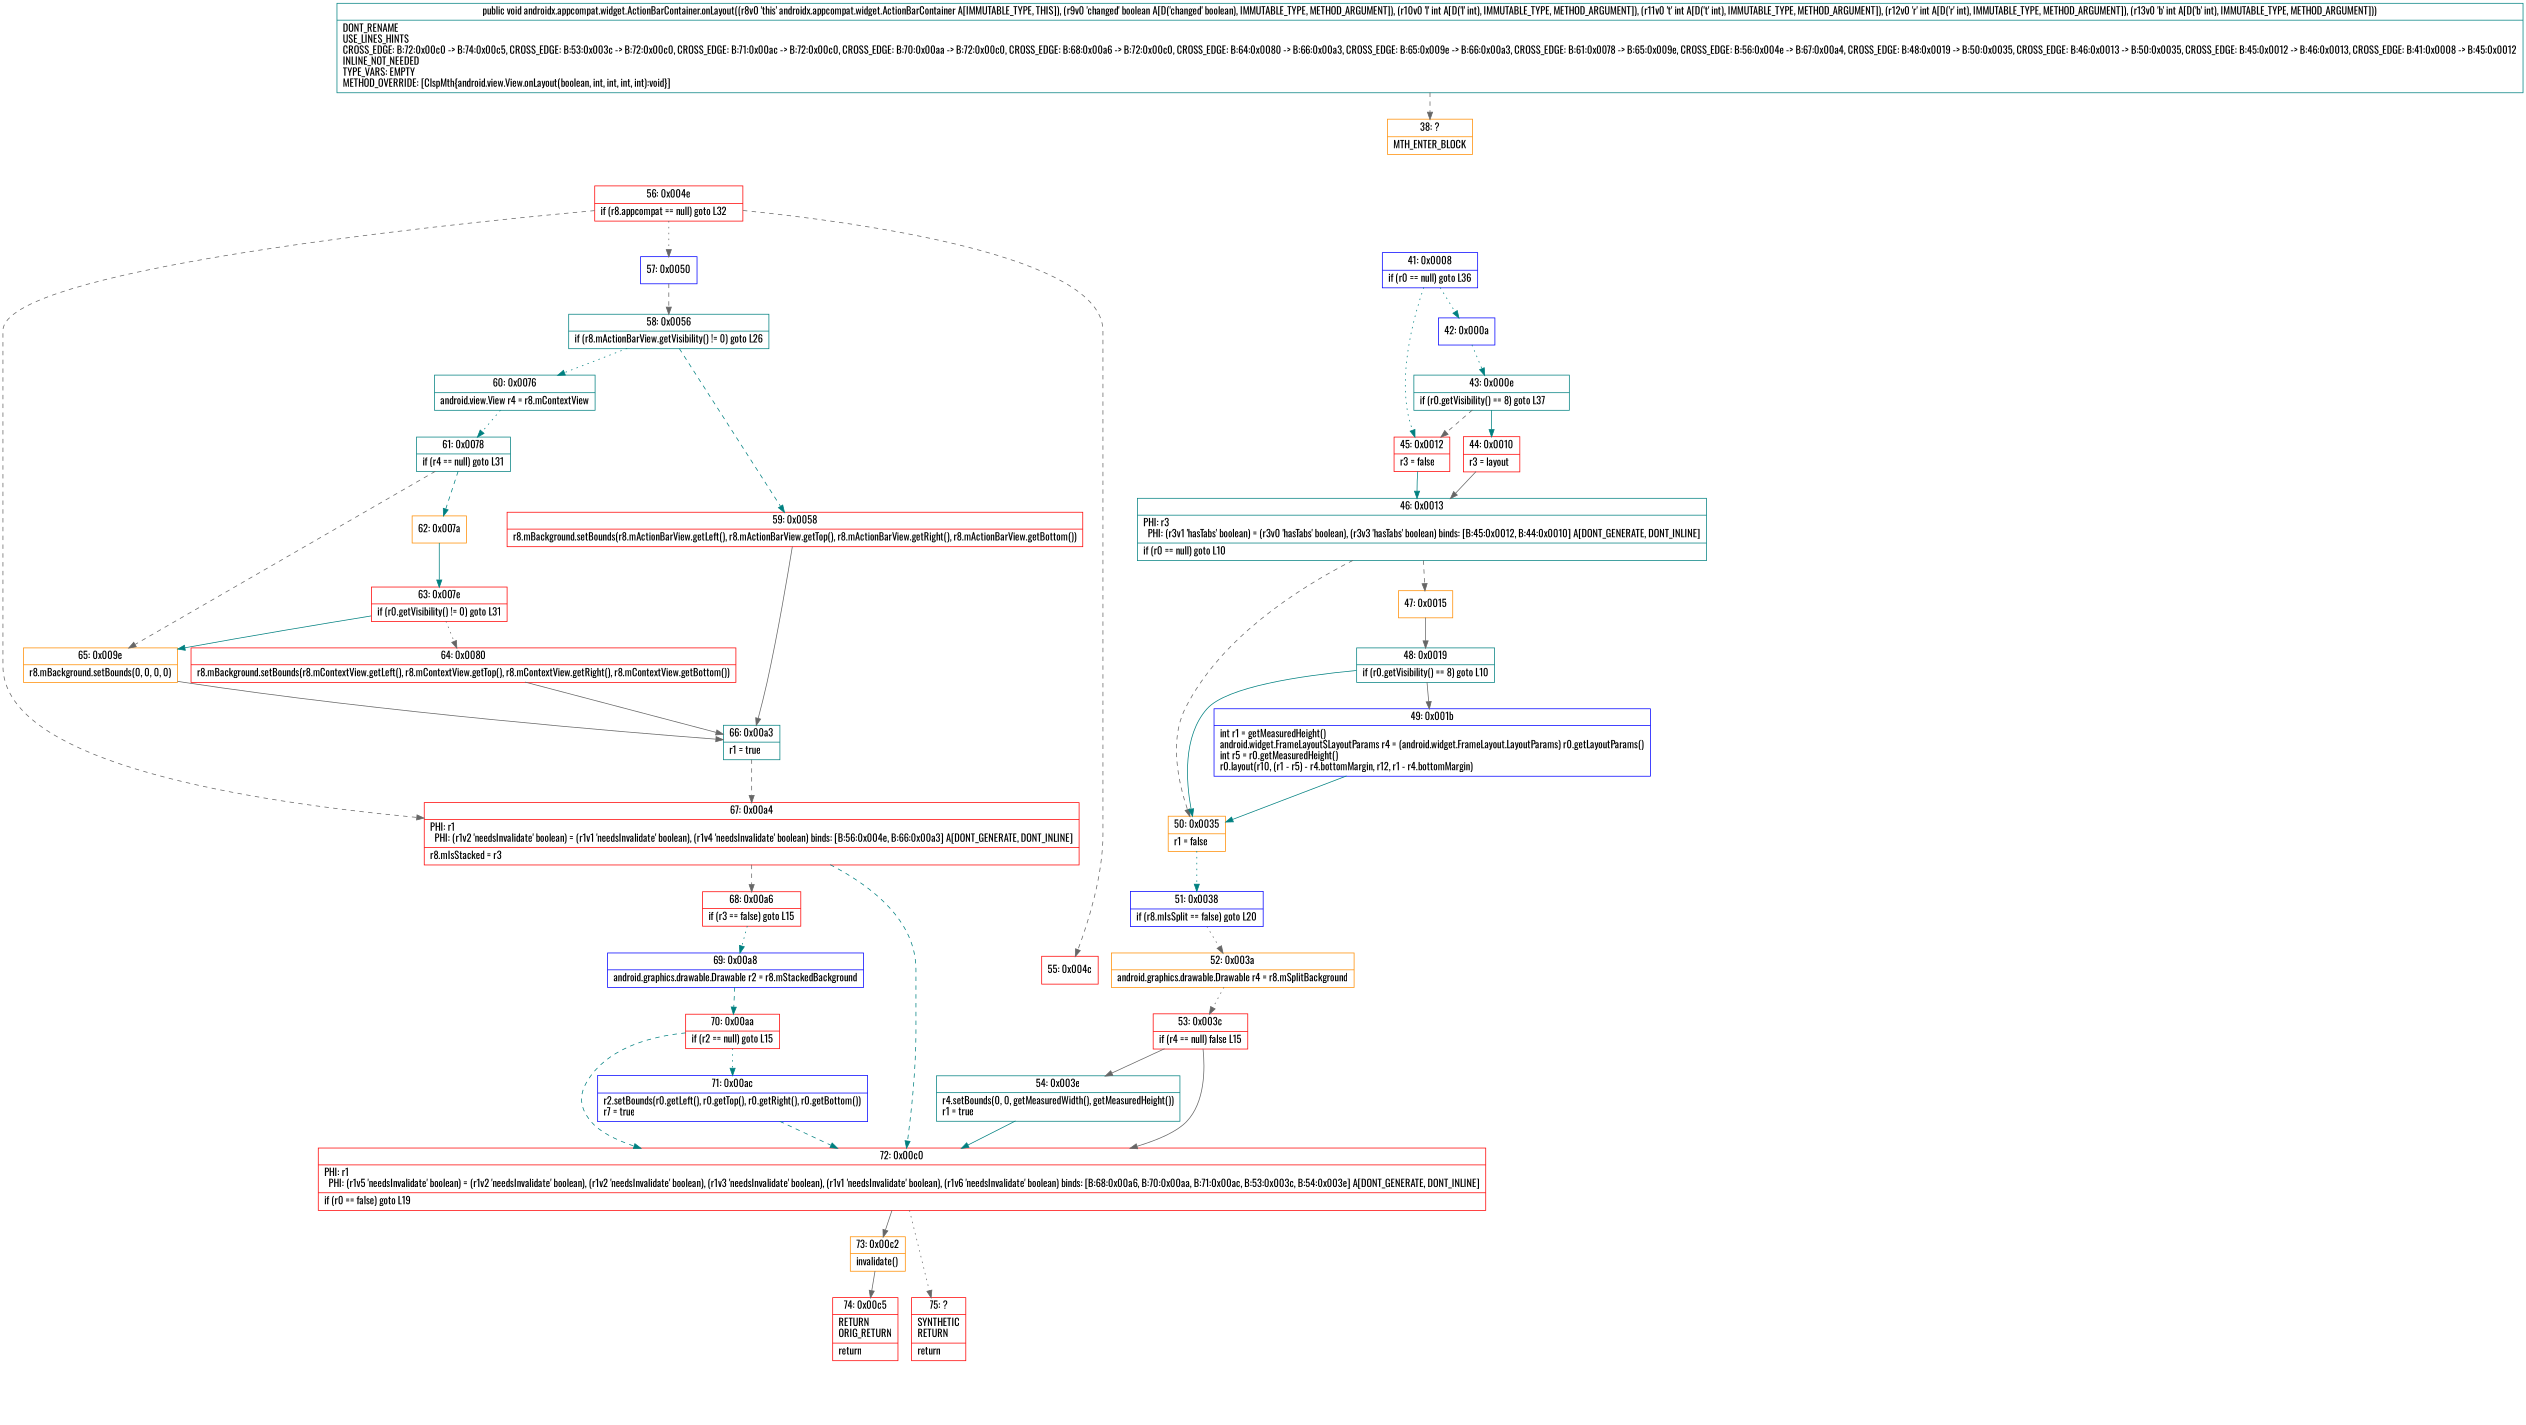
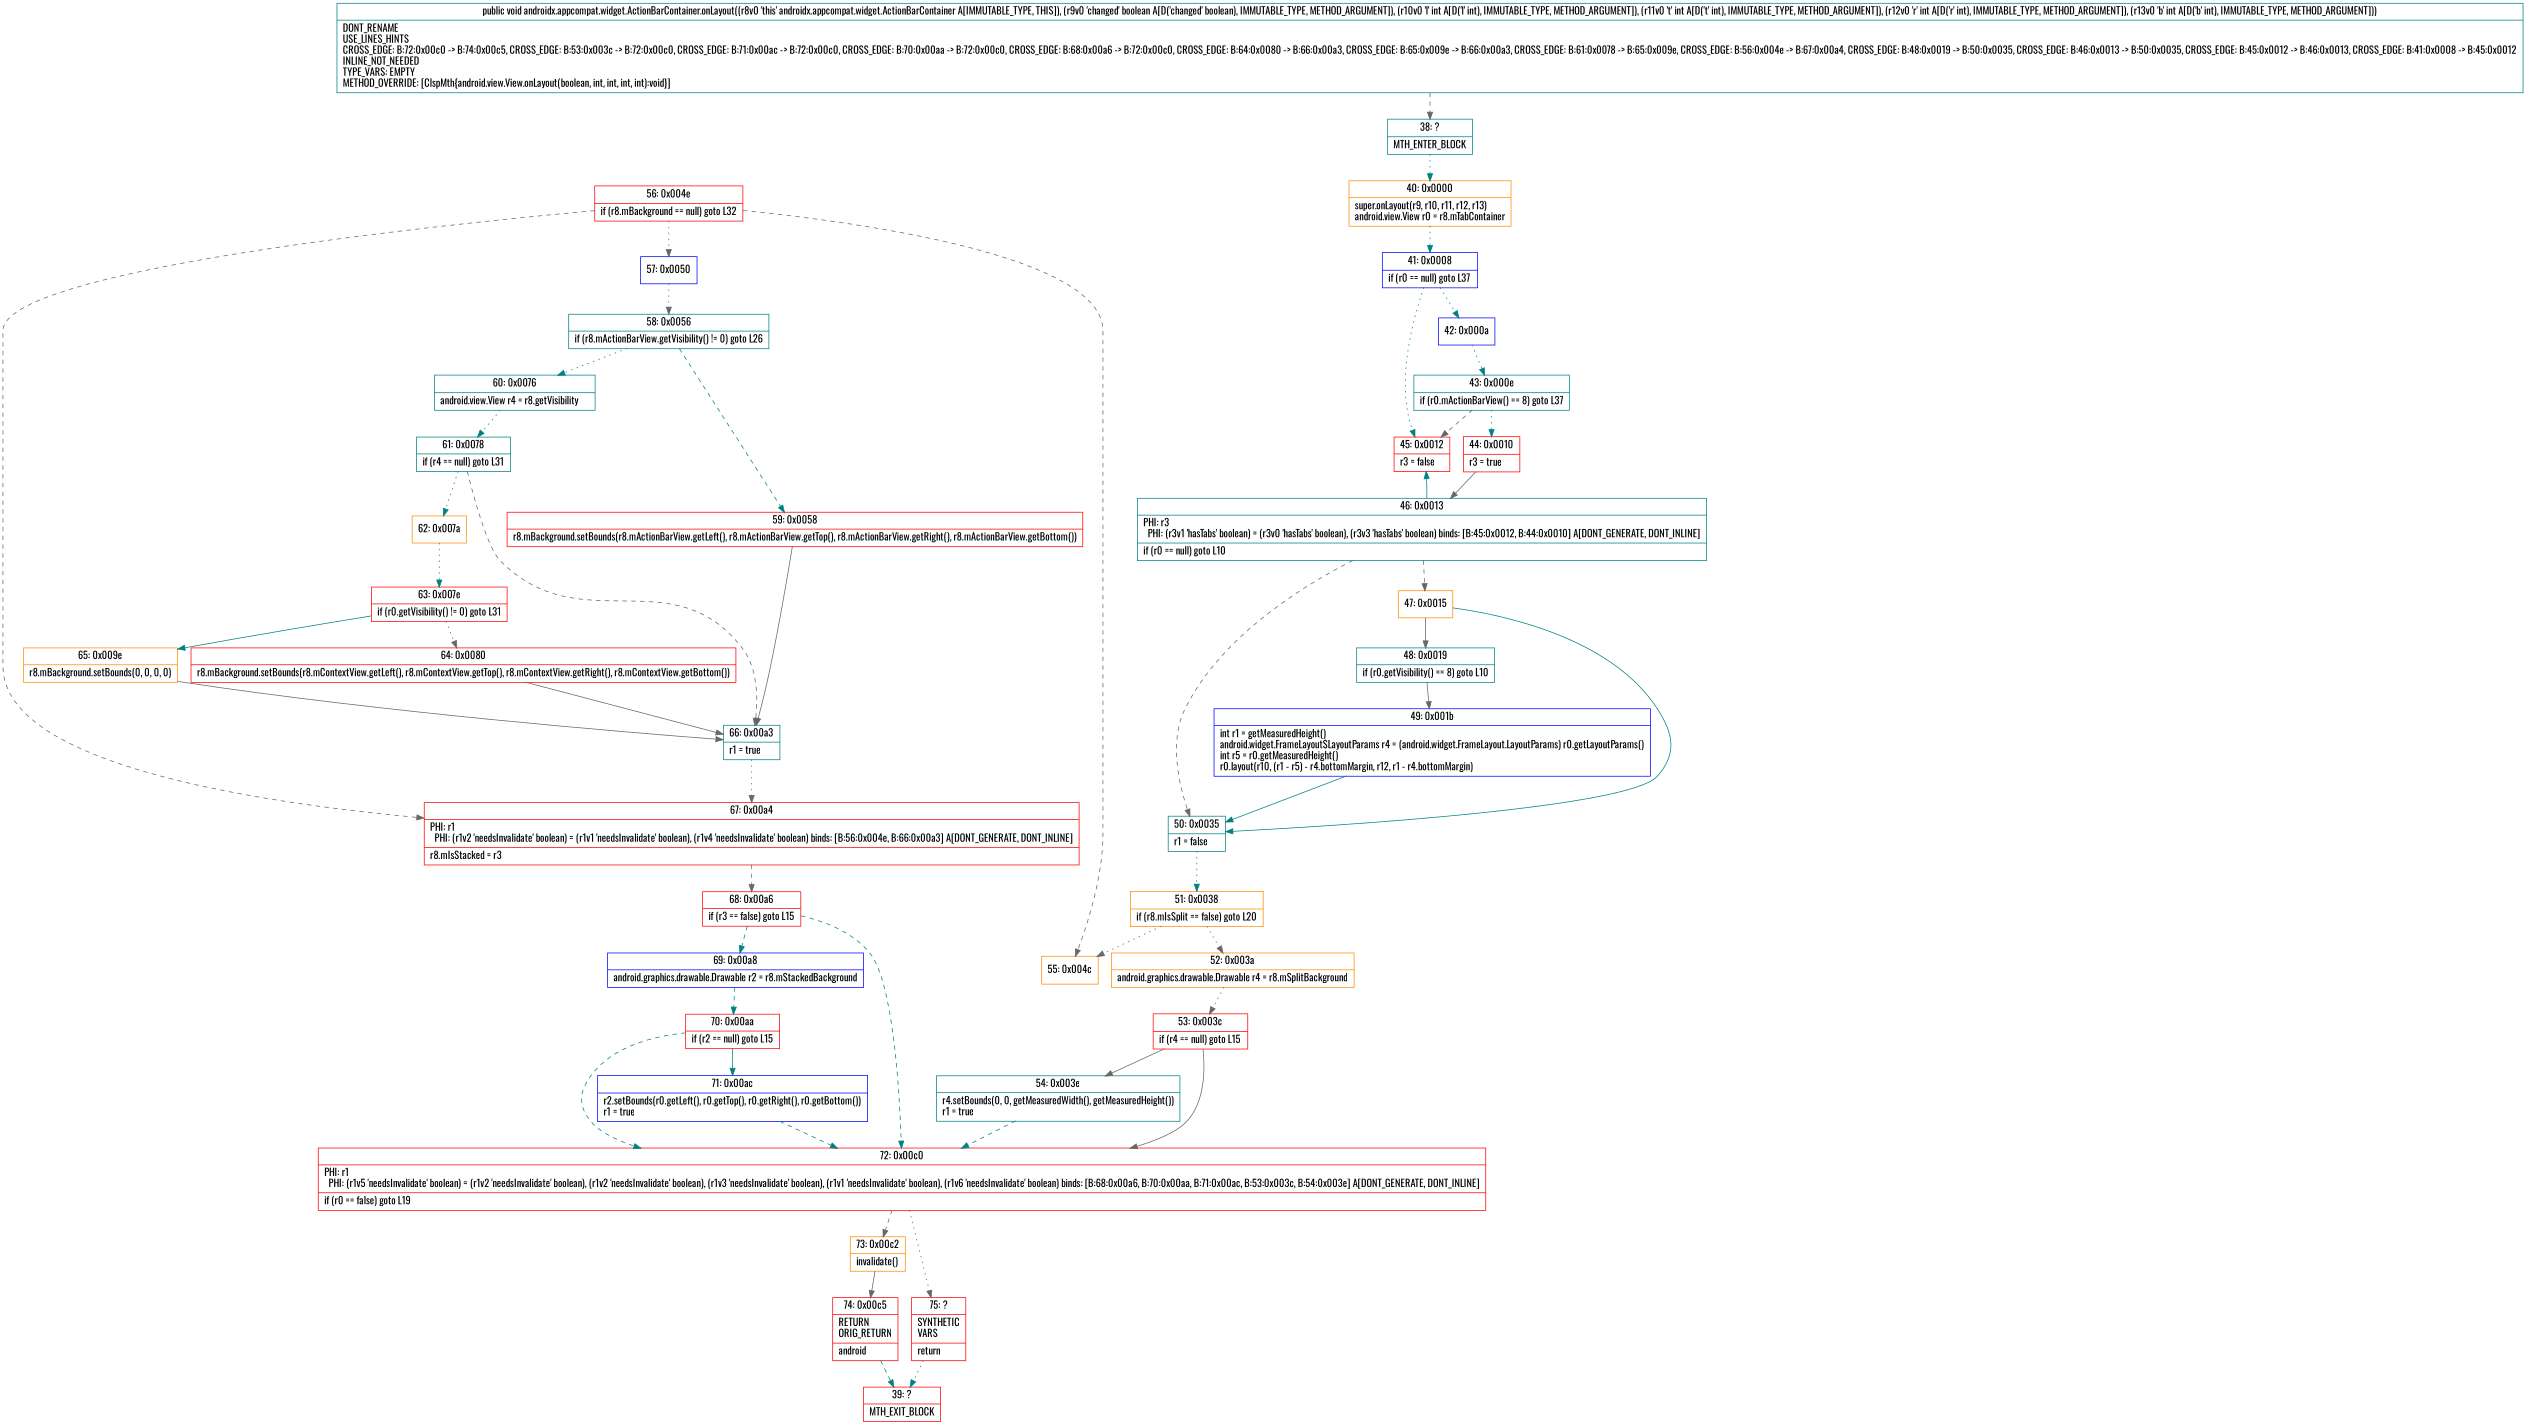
node "38: ?": color darkorange -> teal
node "40: 0x0000": added
node "56: 0x004e": text "if (r8.appcompat == null) goto L32" -> "if (r8.mBackground == null) goto L32"
node "41: 0x0008": text "if (r0 == null) goto L36" -> "if (r0 == null) goto L37"
edge "57: 0x0050" -> "58: 0x0056": style dashed -> dotted
node "60: 0x0076": text "android.view.View r4 = r8.mContextView" -> "android.view.View r4 = r8.getVisibility"
node "43: 0x000e": text "if (r0.getVisibility() == 8) goto L37" -> "if (r0.mActionBarView() == 8) goto L37"
edge "43: 0x000e" -> "44: 0x0010": style solid -> dotted
node "44: 0x0010": text "r3 = layout" -> "r3 = true"
edge "45: 0x0012" -> "46: 0x0013": reversed
edge "61: 0x0078" -> "62: 0x007a": style dashed -> dotted
edge "61: 0x0078" -> "65: 0x009e": now "61: 0x0078" -> "66: 0x00a3"
edge "62: 0x007a" -> "63: 0x007e": style solid -> dotted
edge "48: 0x0019" -> "50: 0x0035": now "47: 0x0015" -> "50: 0x0035"
edge "66: 0x00a3" -> "67: 0x00a4": style dashed -> dotted
node "50: 0x0035": color darkorange -> teal
node "51: 0x0038": color blue -> darkorange
edge "68: 0x00a6" -> "69: 0x00a8": style dotted -> dashed
edge "51: 0x0038" -> "55: 0x004c": added
node "55: 0x004c": color red -> darkorange
edge "67: 0x00a4" -> "72: 0x00c0": now "68: 0x00a6" -> "72: 0x00c0"
node "53: 0x003c": text "if (r4 == null) false L15" -> "if (r4 == null) goto L15"
edge "70: 0x00aa" -> "71: 0x00ac": style dotted -> solid
node "71: 0x00ac": text "r7 = true" -> "r1 = true"
edge "54: 0x003e" -> "72: 0x00c0": style solid -> dashed
edge "72: 0x00c0" -> "73: 0x00c2": style solid -> dashed
node "75: ?": text "RETURN" -> "VARS"
node "74: 0x00c5": text "return" -> "android"
node "39: ?": added
